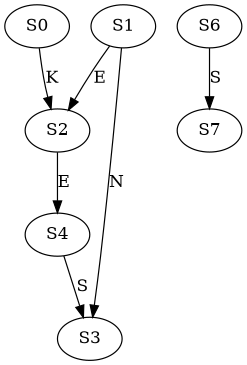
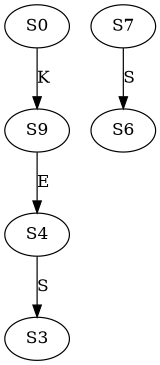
node "S1": removed
edge "S6" -> "S7": reversed
node "S2": label "S2" -> "S9"
